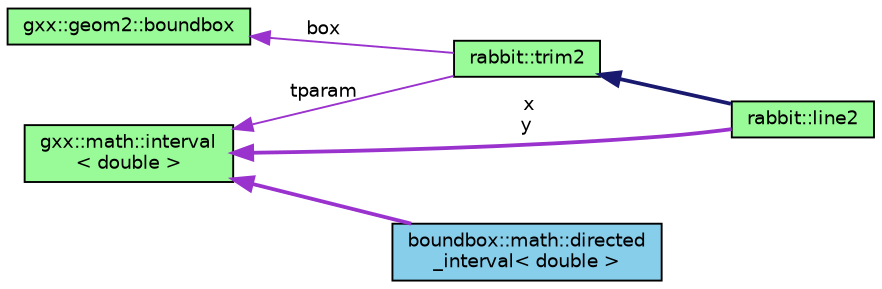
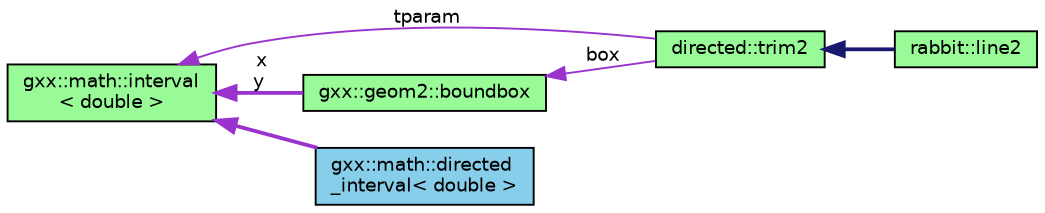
node "rabbit::trim2": label "rabbit::trim2" -> "directed::trim2"
edge "rabbit::line2" -> "gxx::math::interval < double >": now "gxx::geom2::boundbox" -> "gxx::math::interval < double >"
node "boundbox::math::directed _interval< double >": label "boundbox::math::directed _interval< double >" -> "gxx::math::directed _interval< double >"
